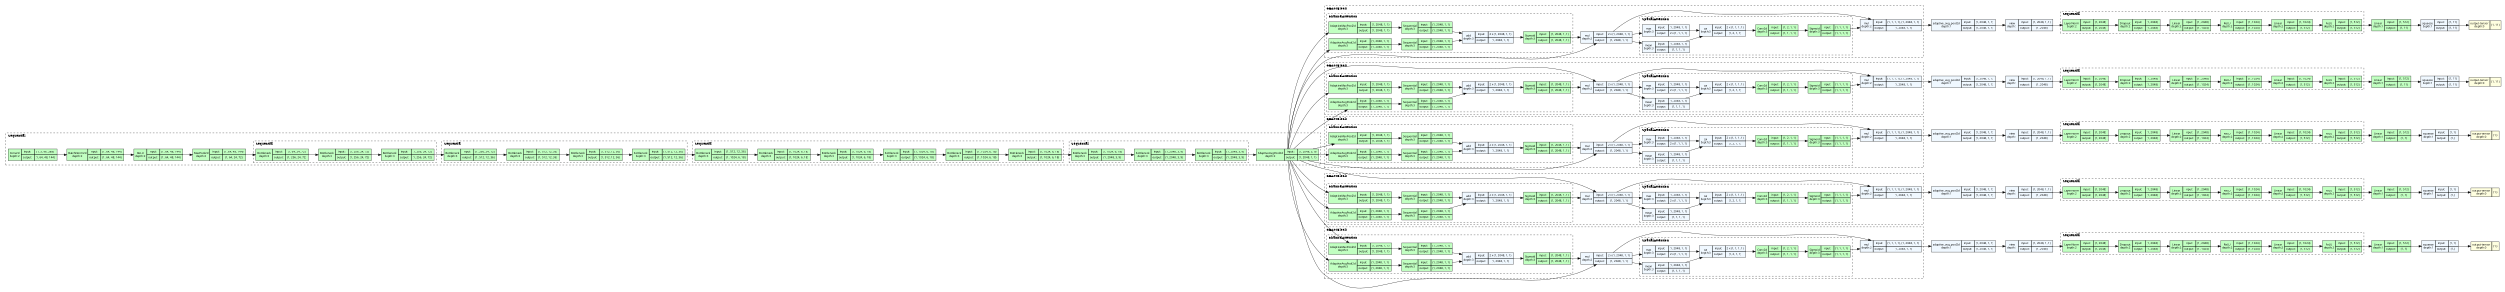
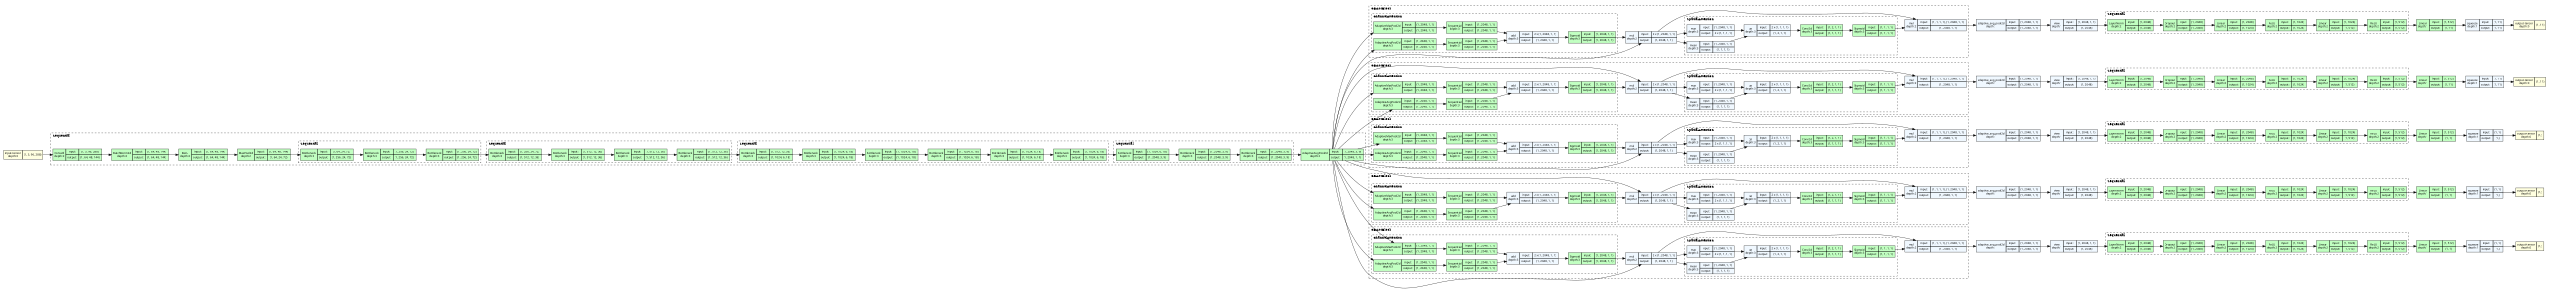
node "input-tensor": added
